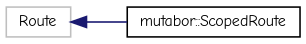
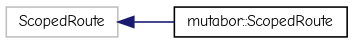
node "Route": label "Route" -> "ScopedRoute"
